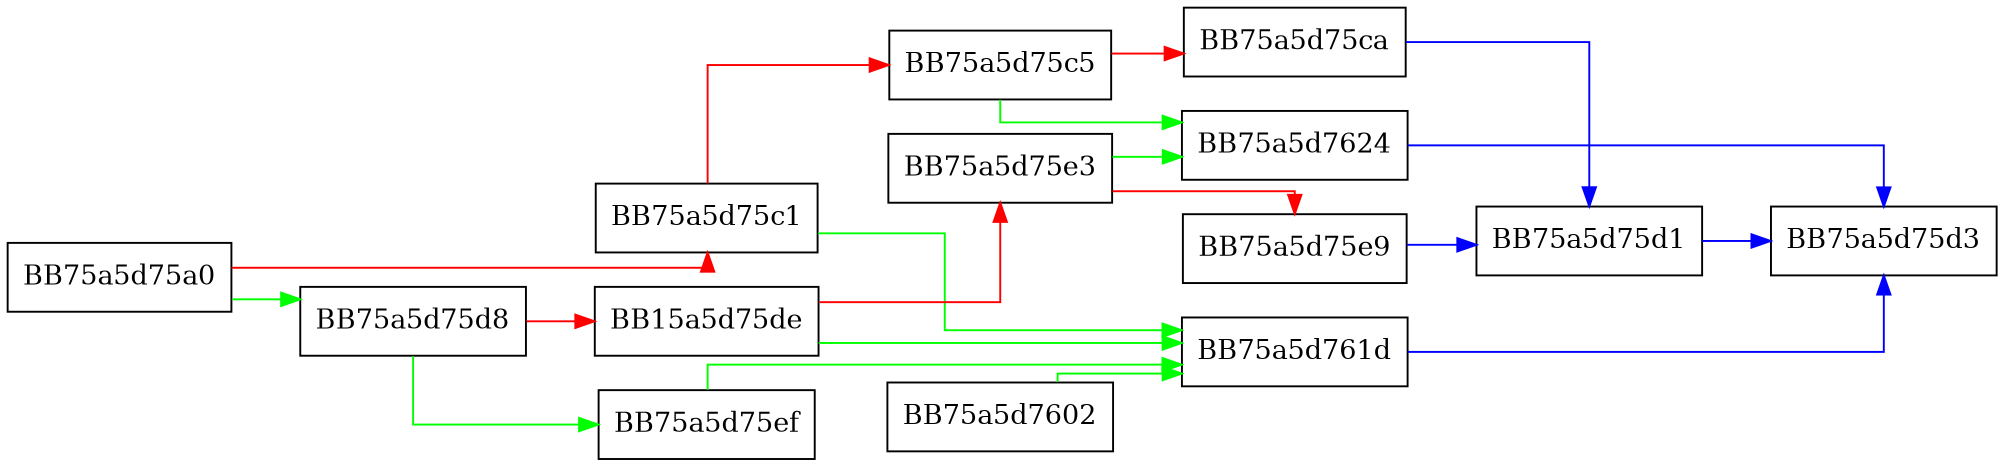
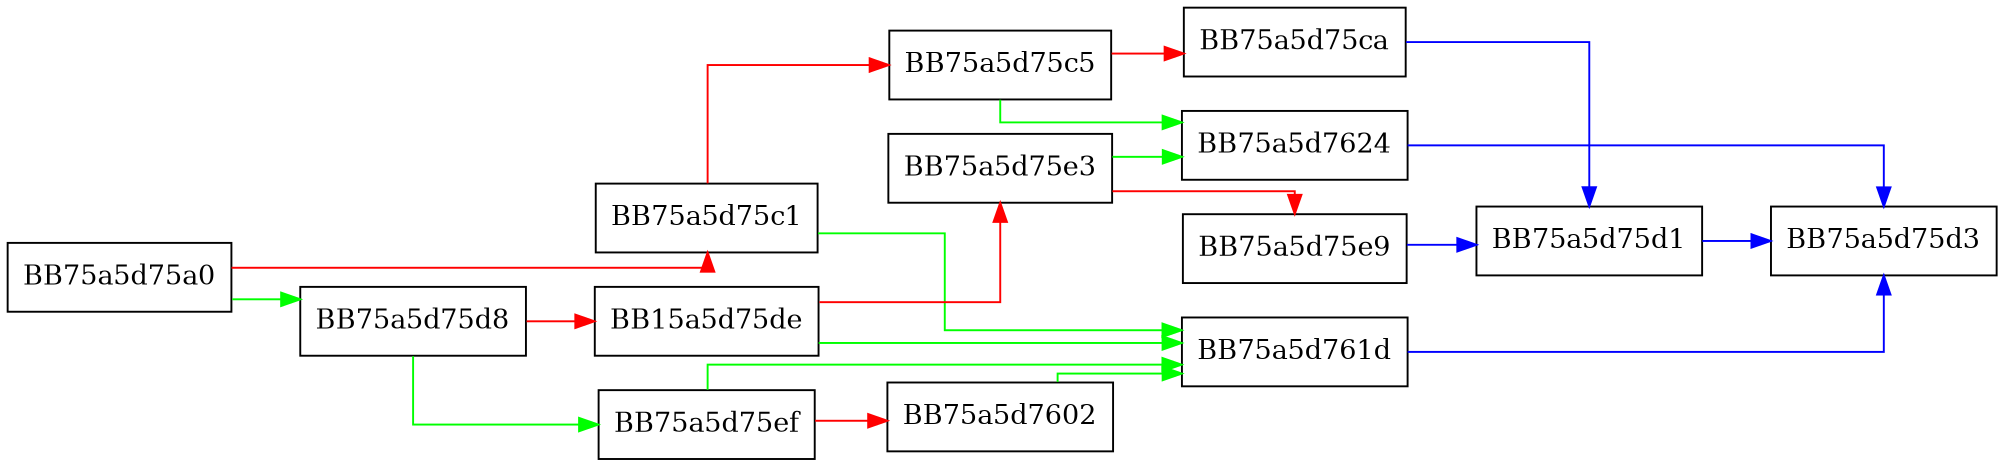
edge "BB75a5d75ef" -> "BB75a5d7602": added
